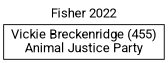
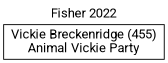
node "Vickie Breckenridge (455) Animal Justice Party": label "Vickie Breckenridge (455) Animal Justice Party" -> "Vickie Breckenridge (455) Animal Vickie Party"
